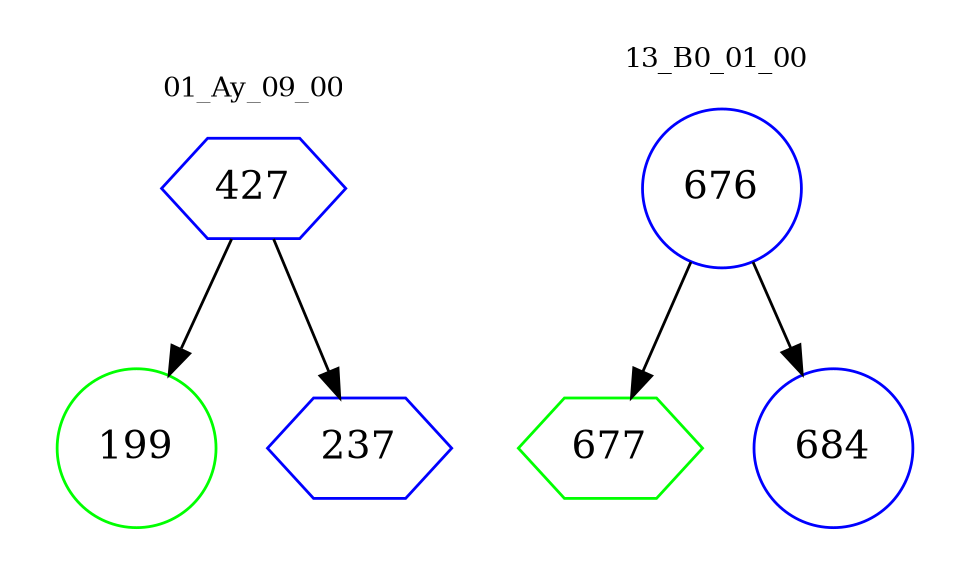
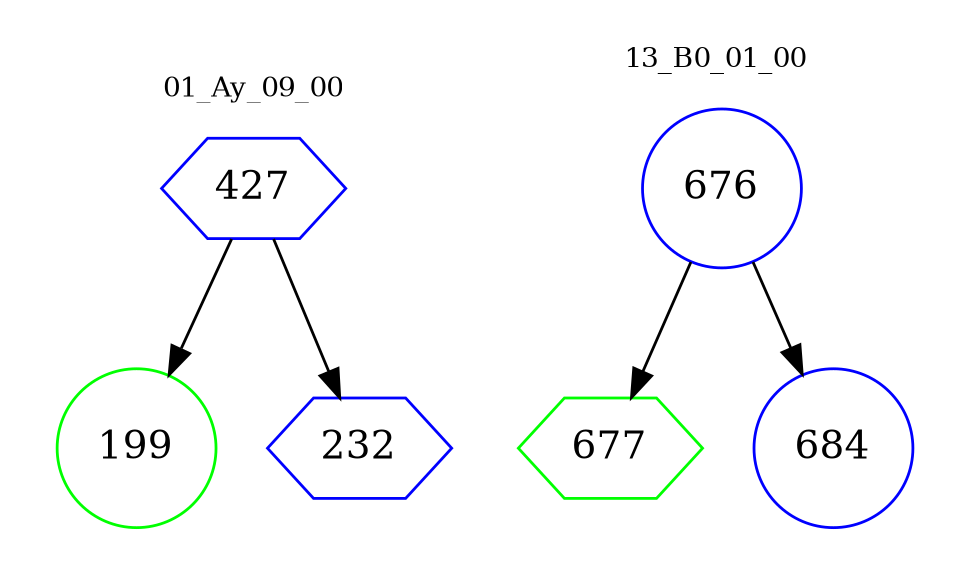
node "237": label "237" -> "232"
